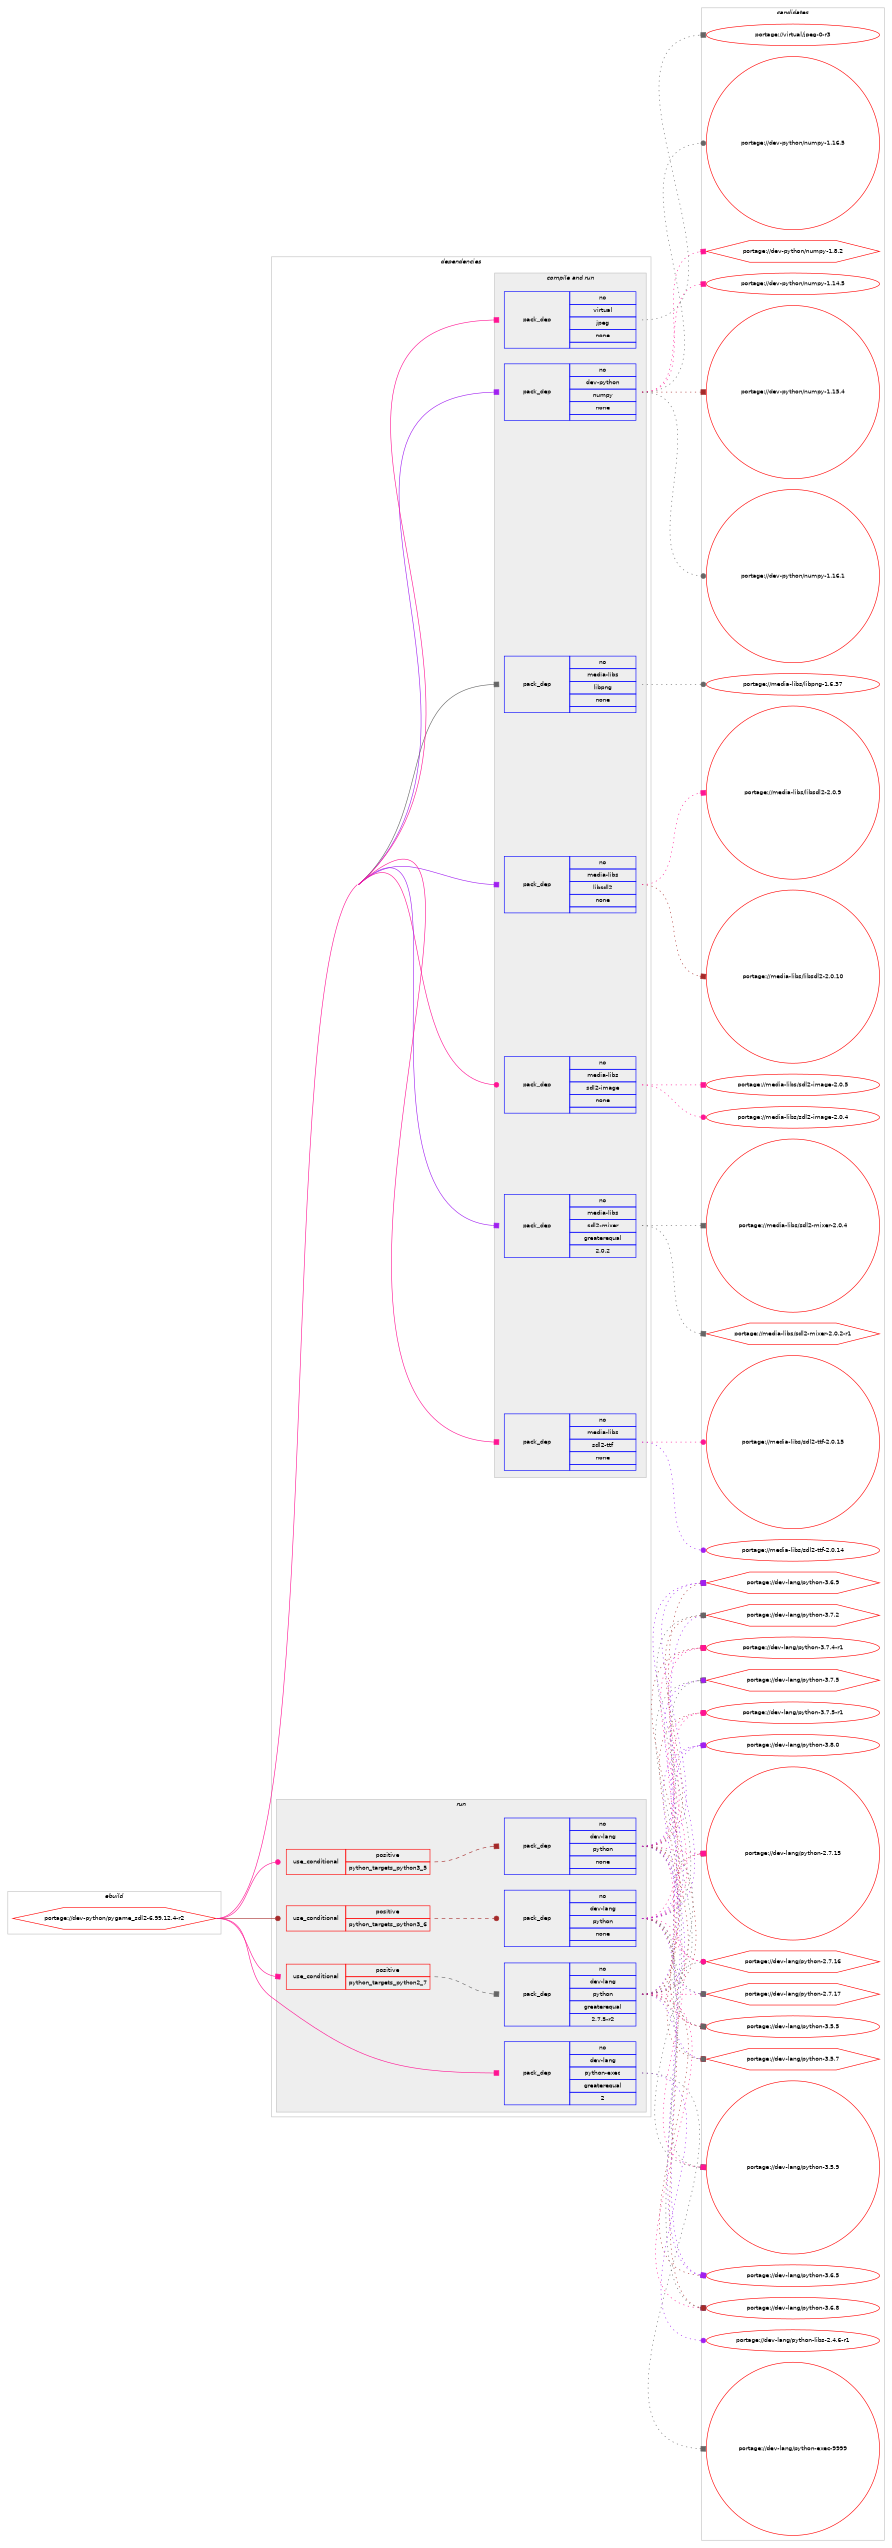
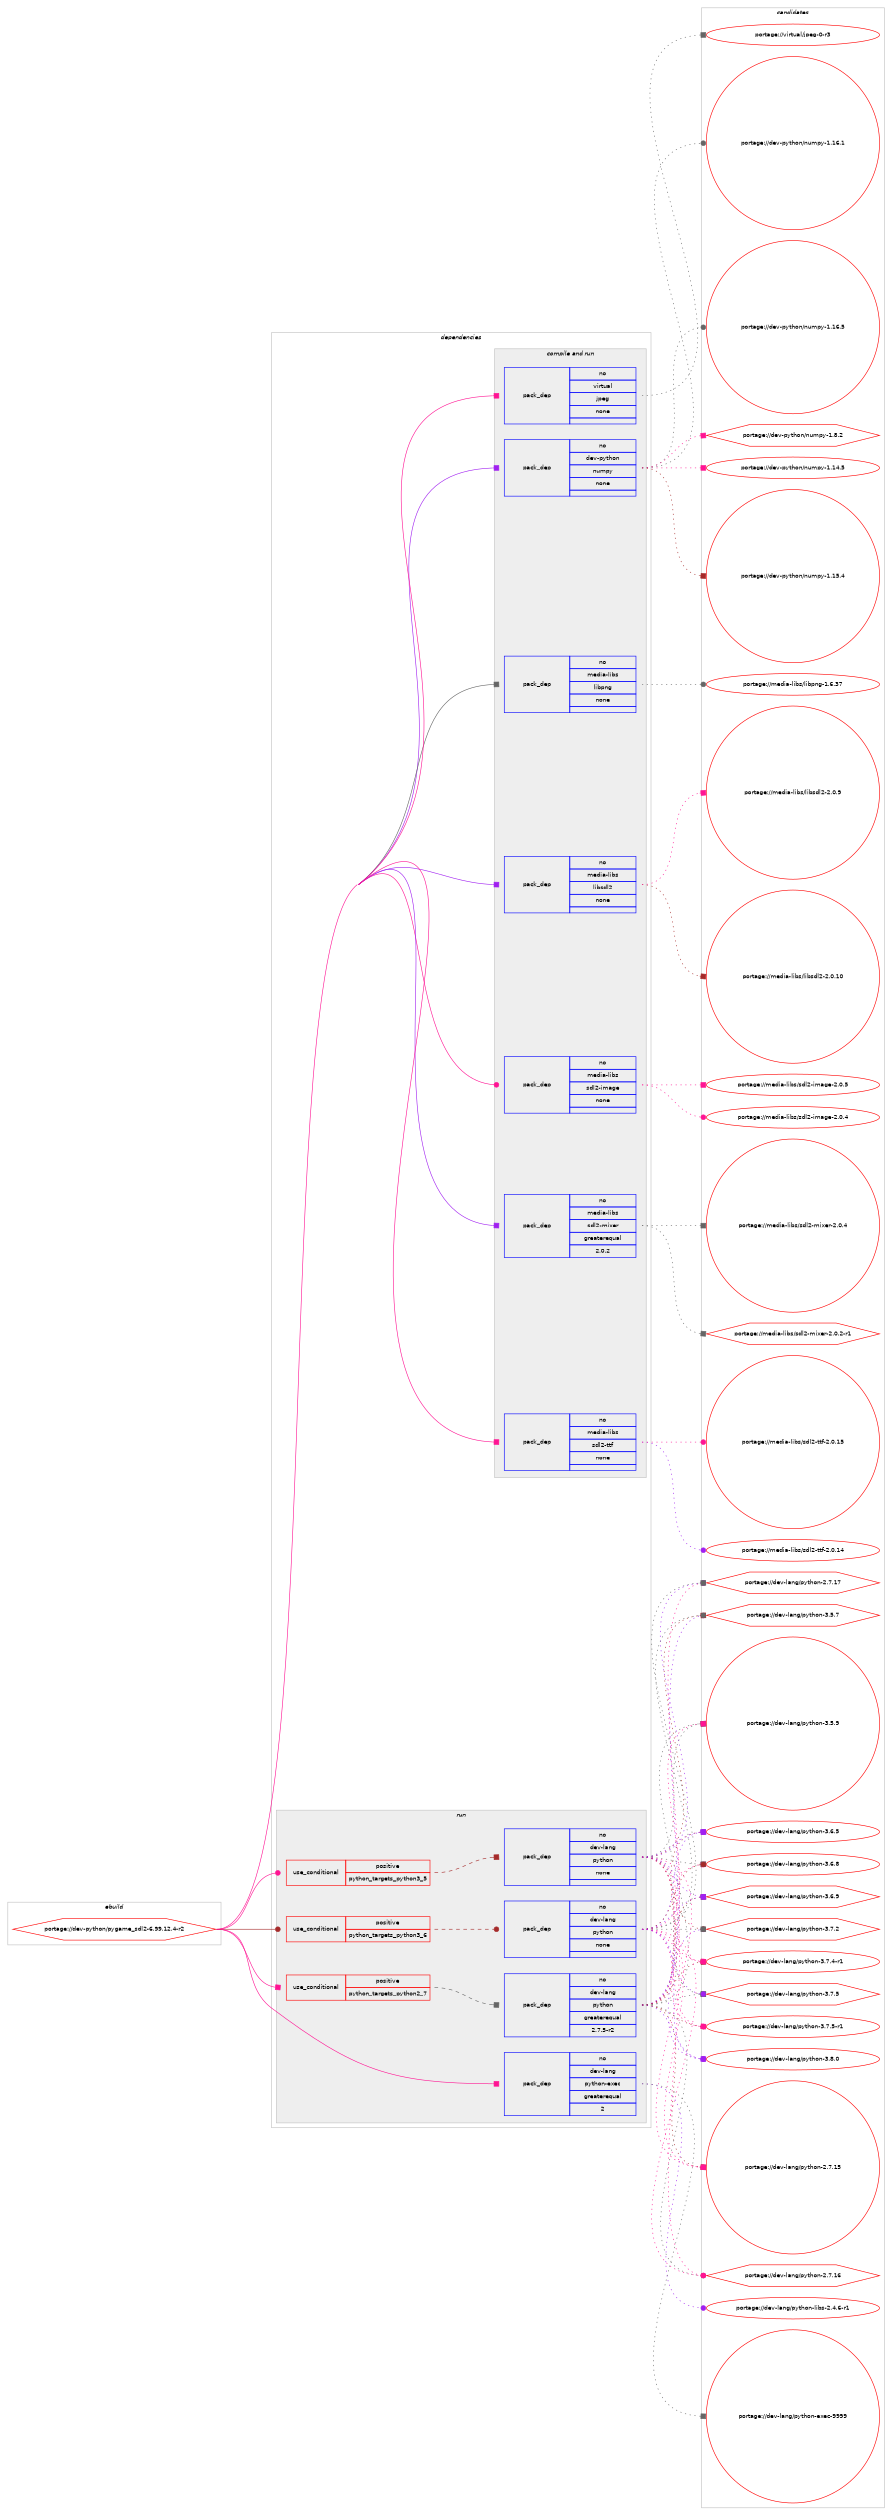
node "portage://dev-lang/python-3.5.5": removed
